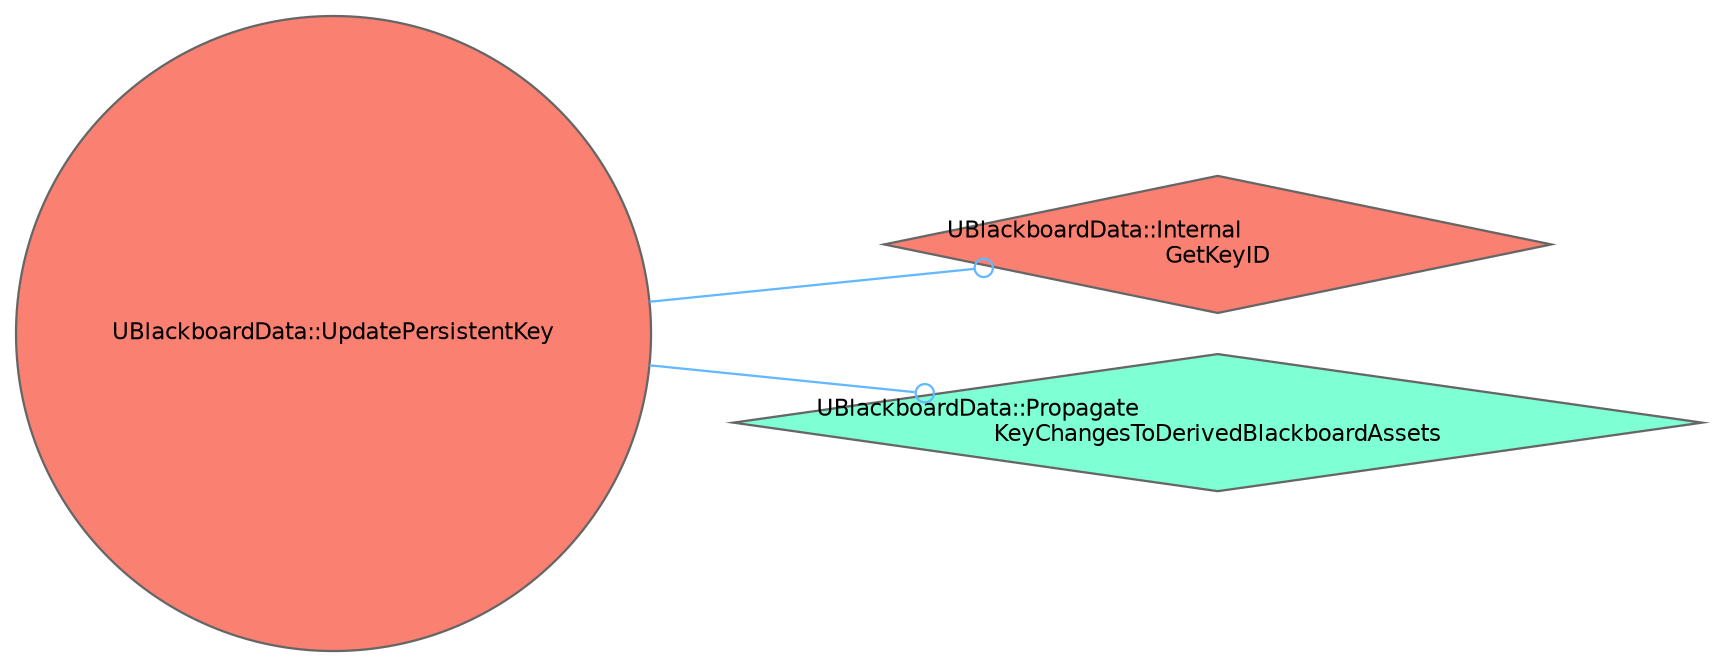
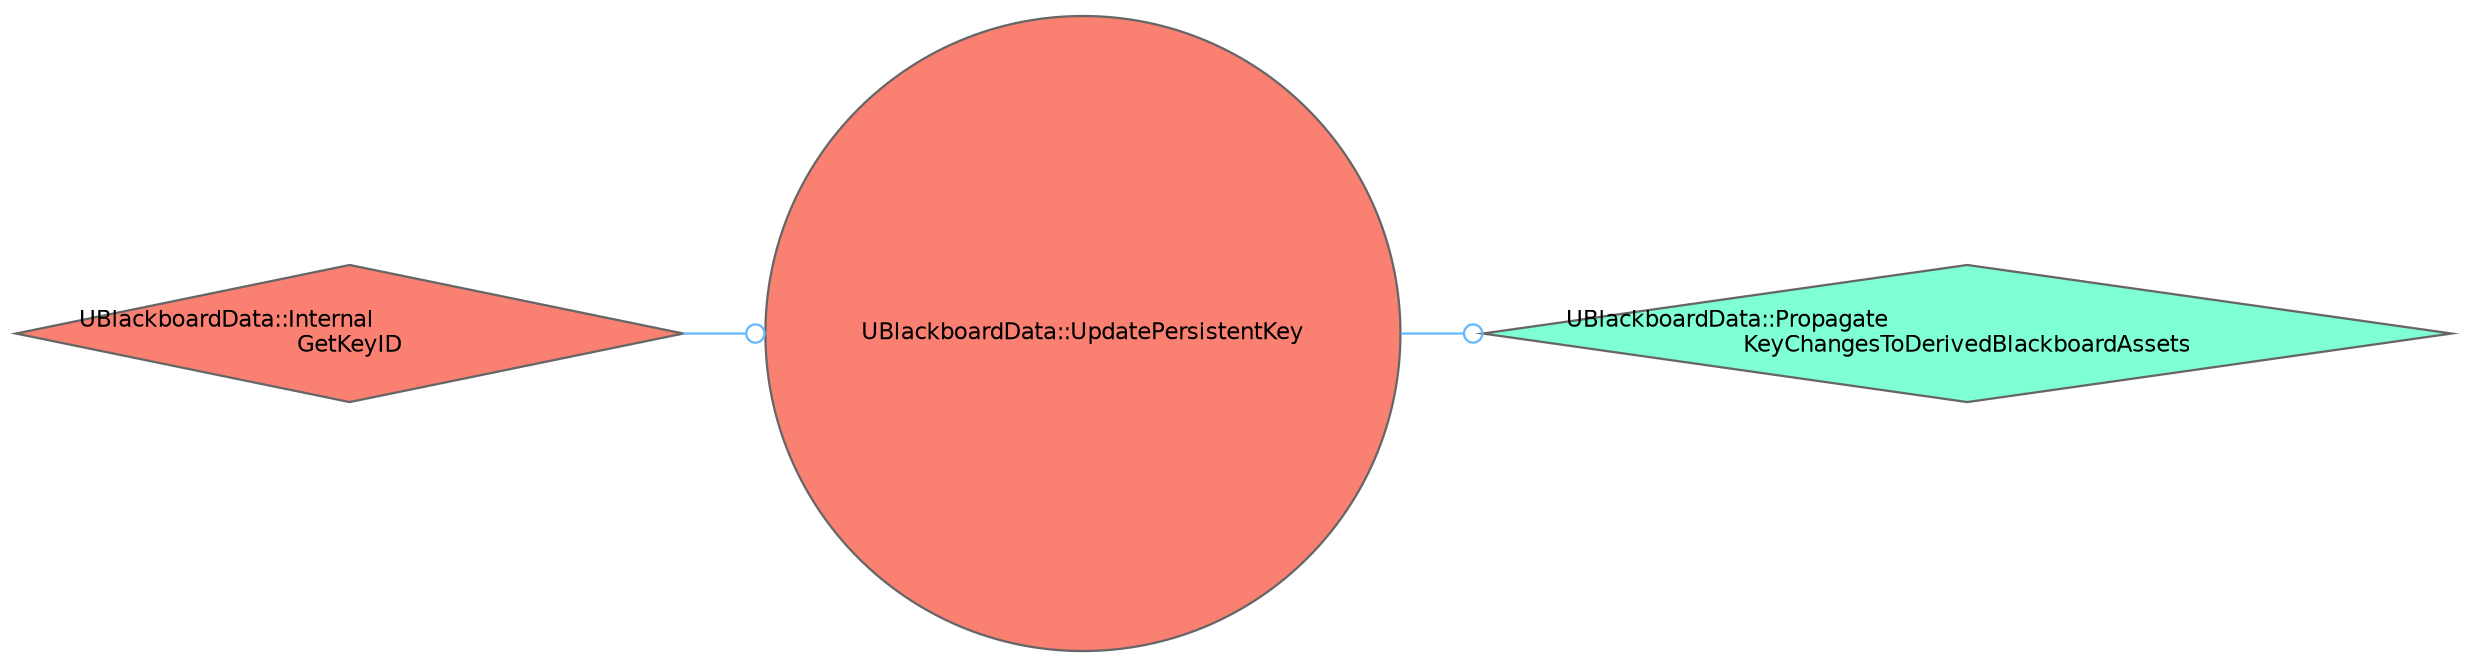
edge "UBlackboardData::UpdatePersistentKey" -> "UBlackboardData::Internal GetKeyID": reversed
